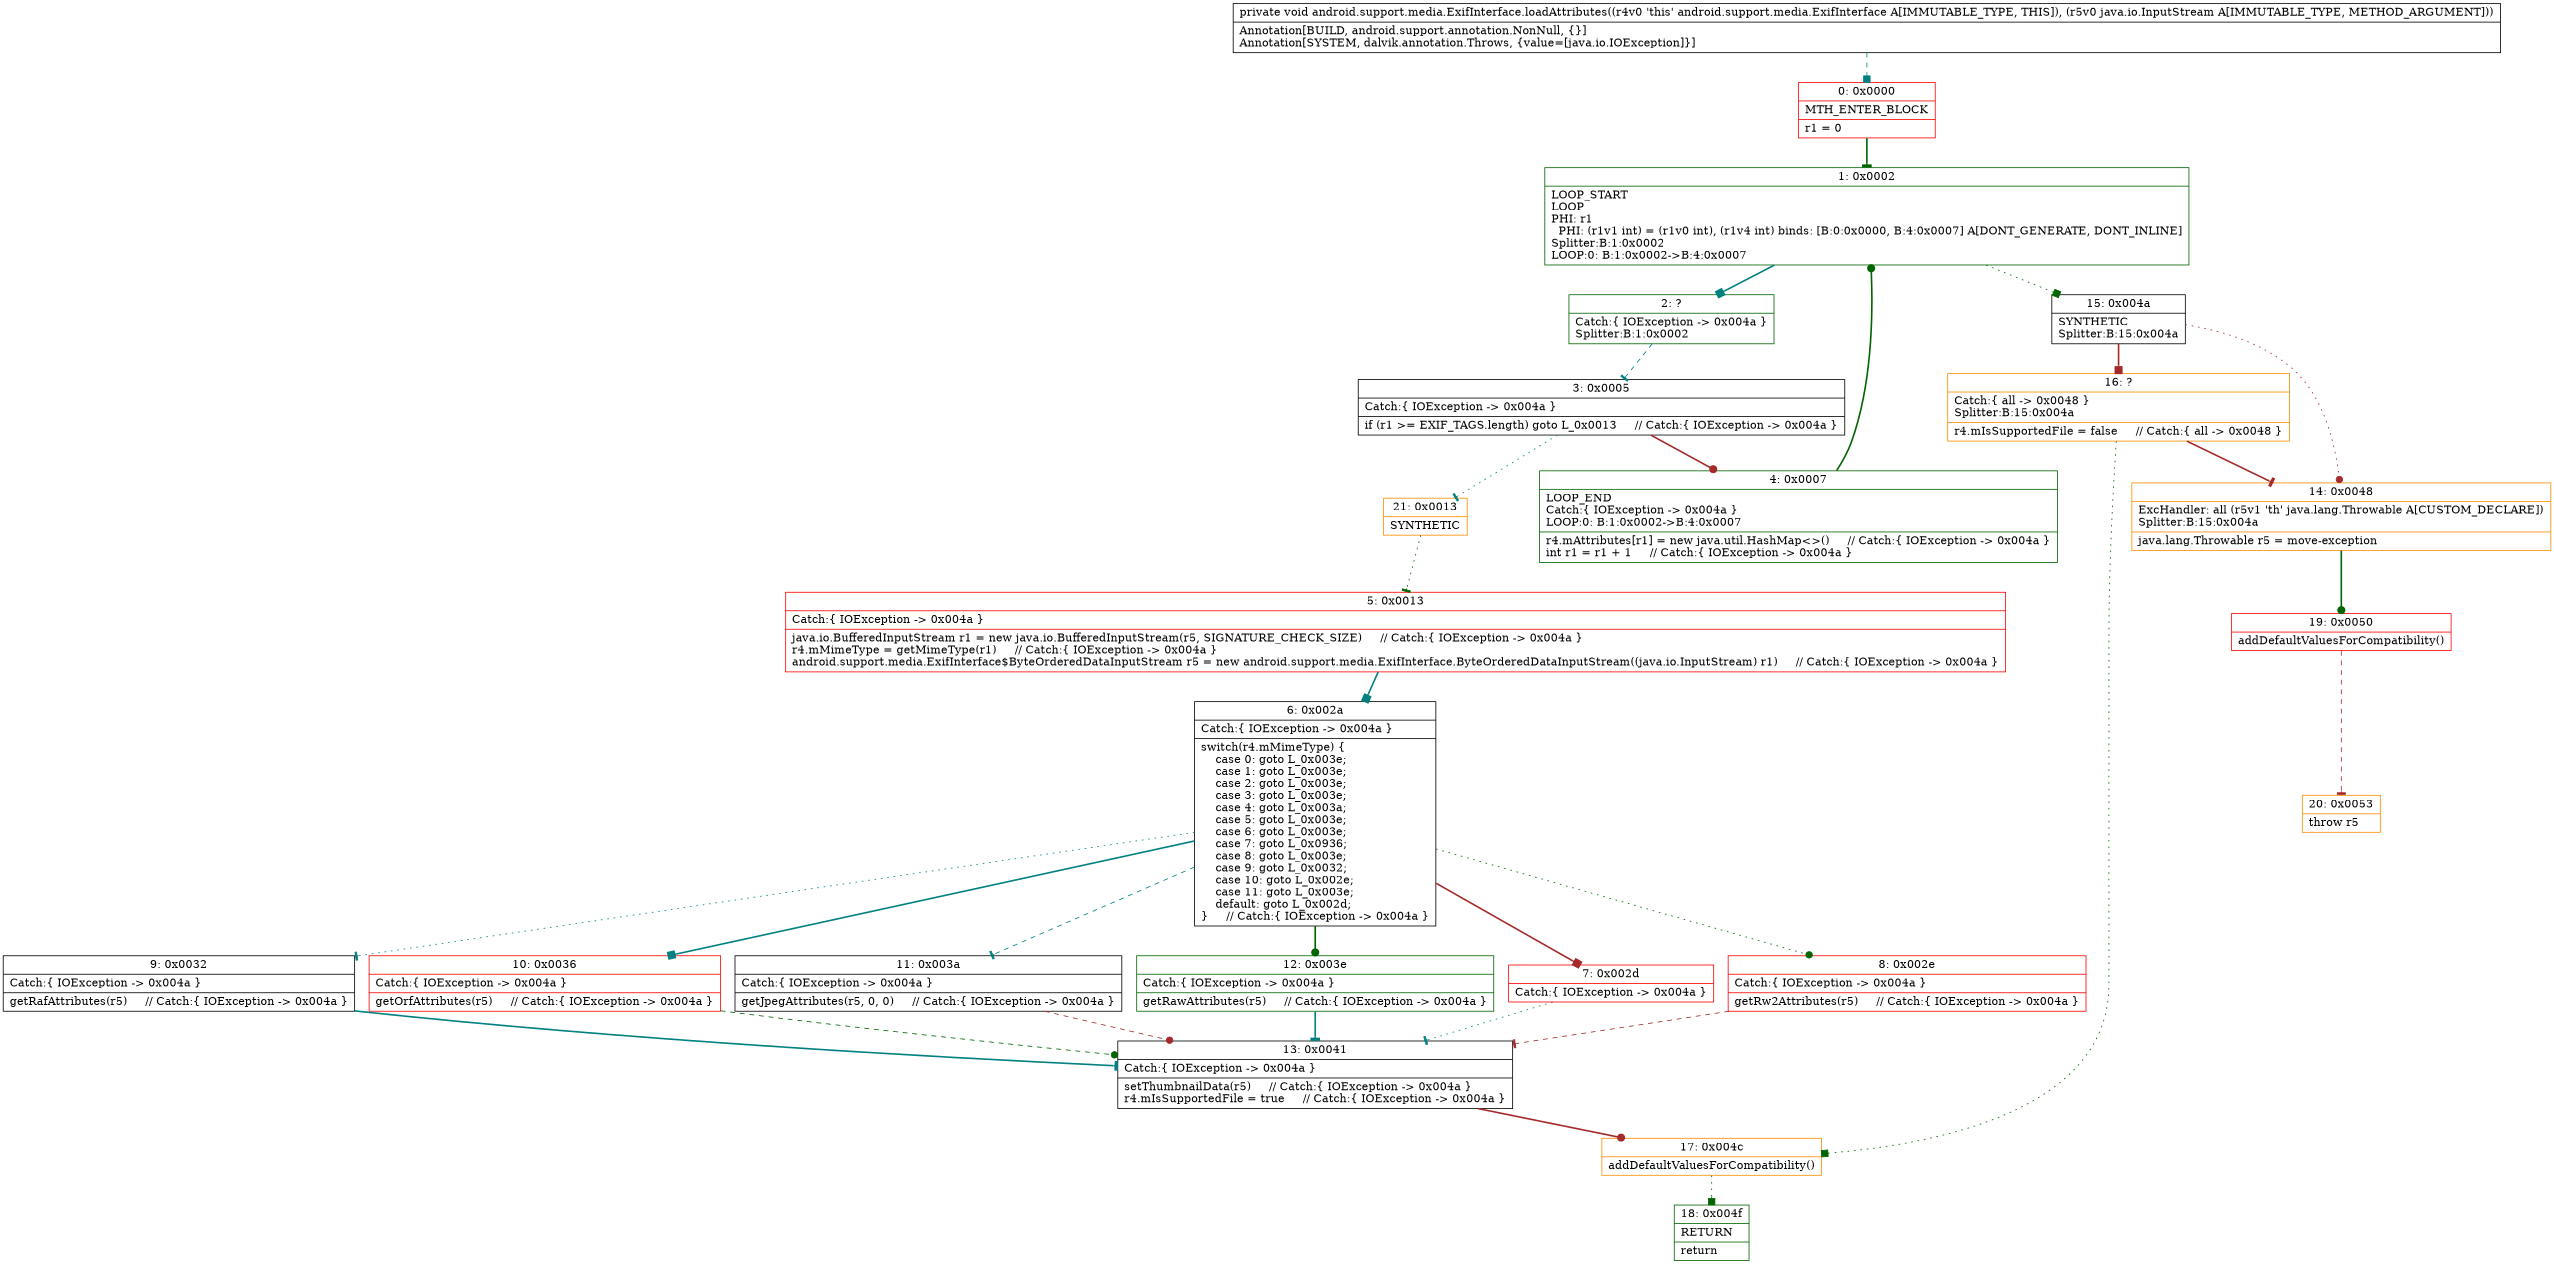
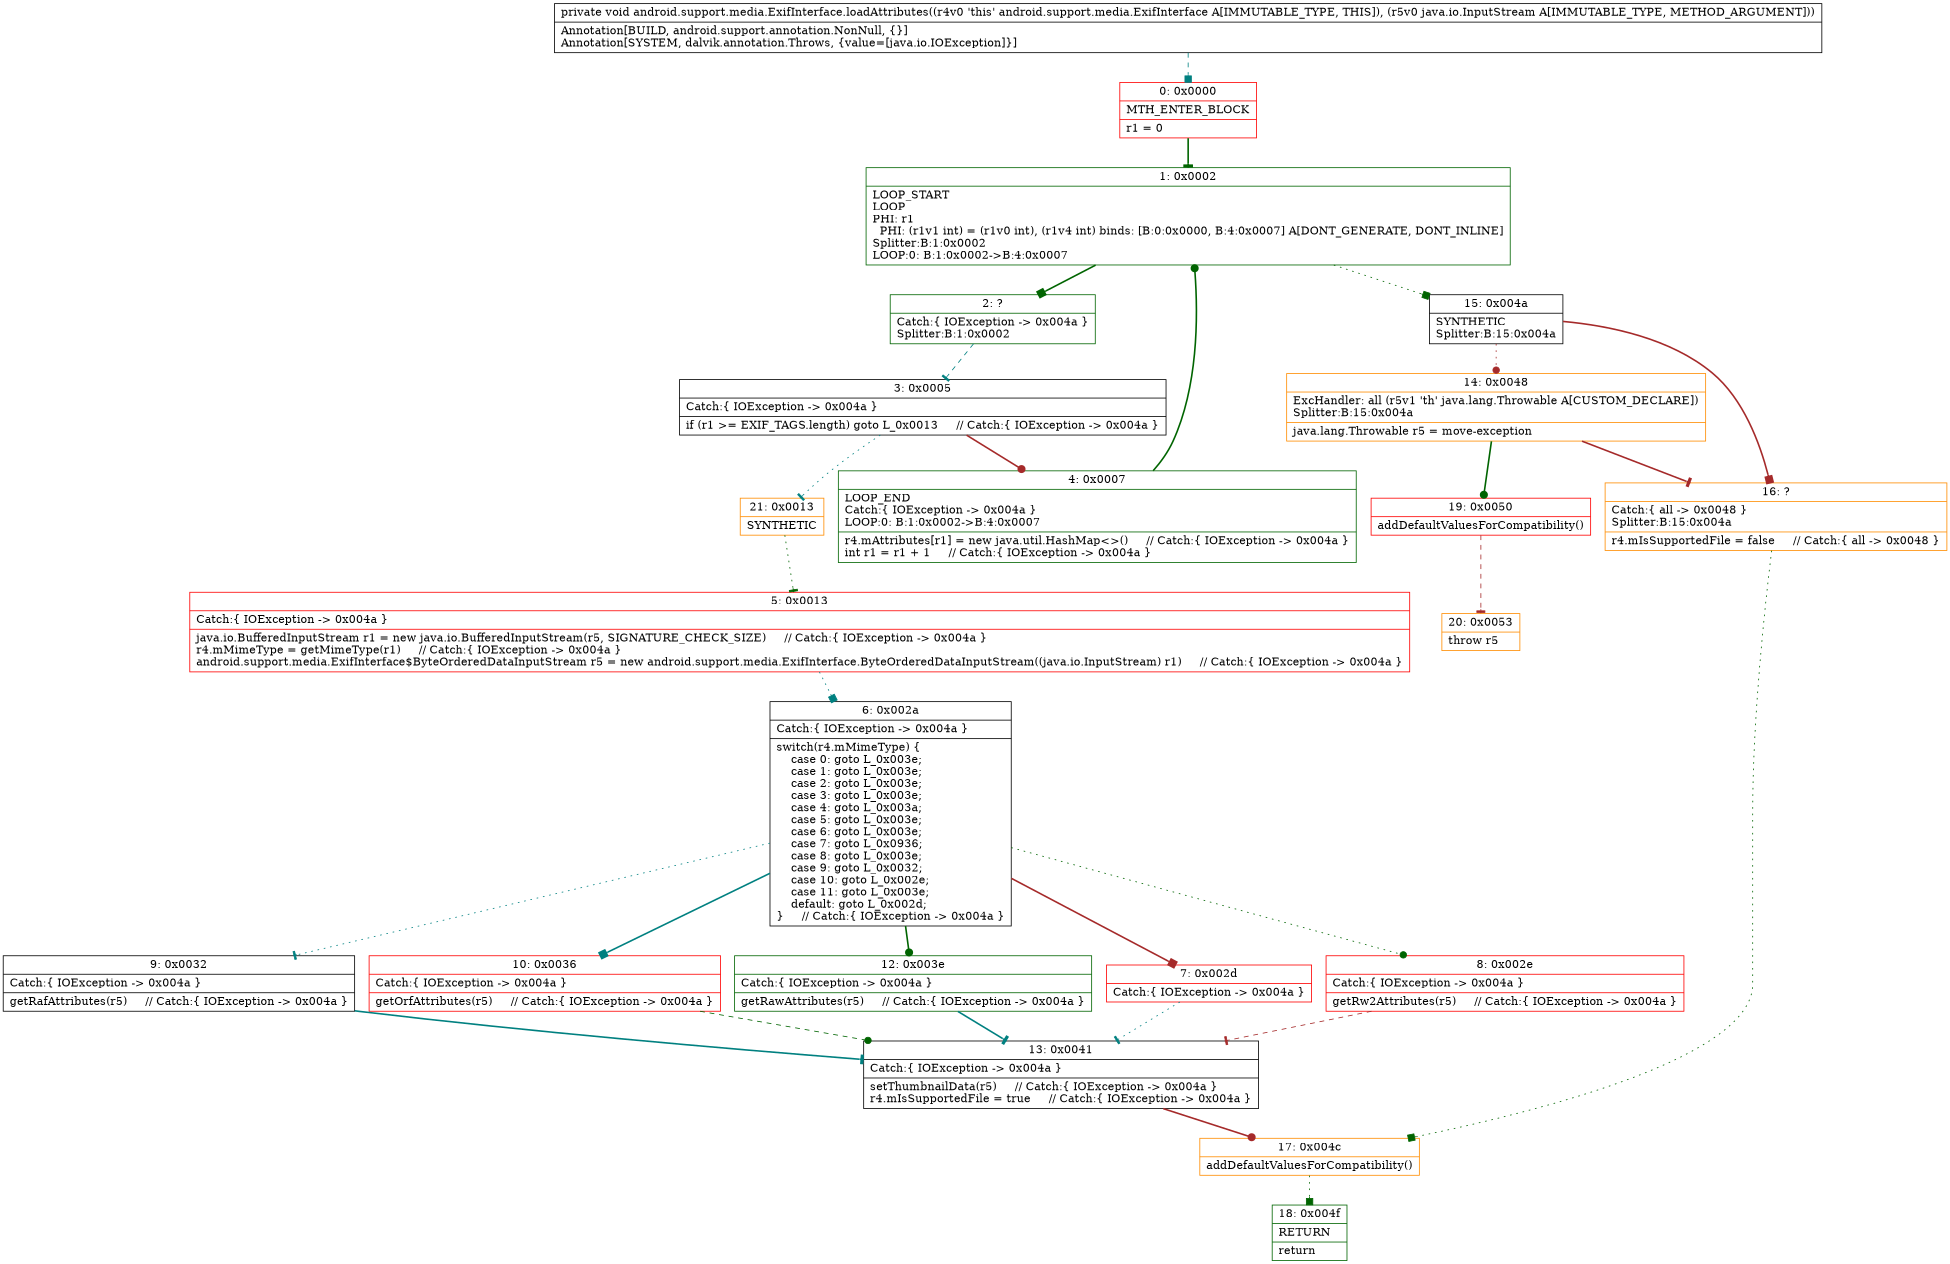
edge "1: 0x0002" -> "2: ?": color teal -> darkgreen
edge "16: ?" -> "14: 0x0048": reversed
edge "5: 0x0013" -> "6: 0x002a": style bold -> dotted
node "11: 0x003a": removed
